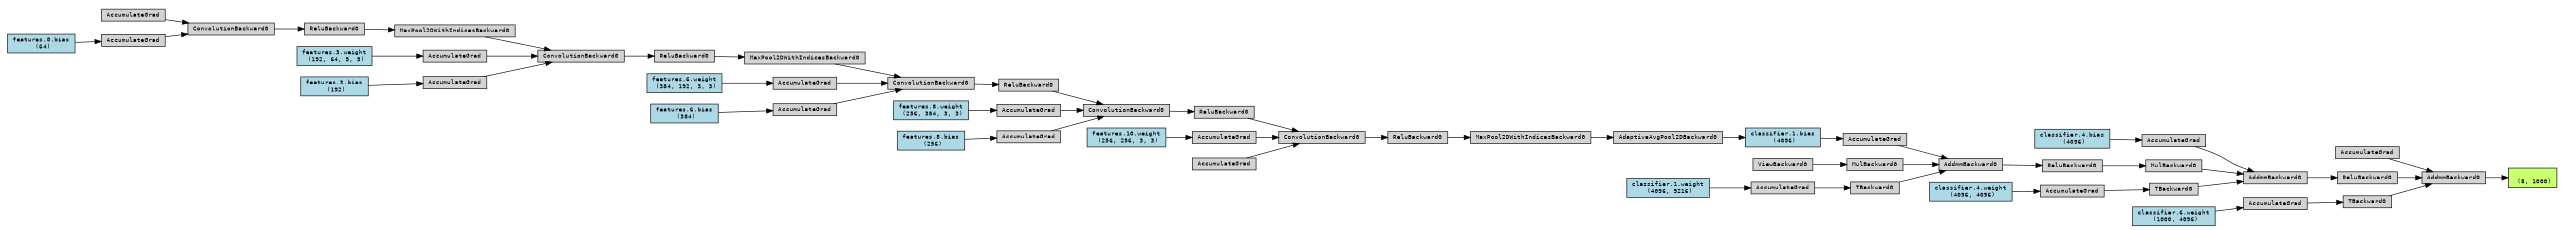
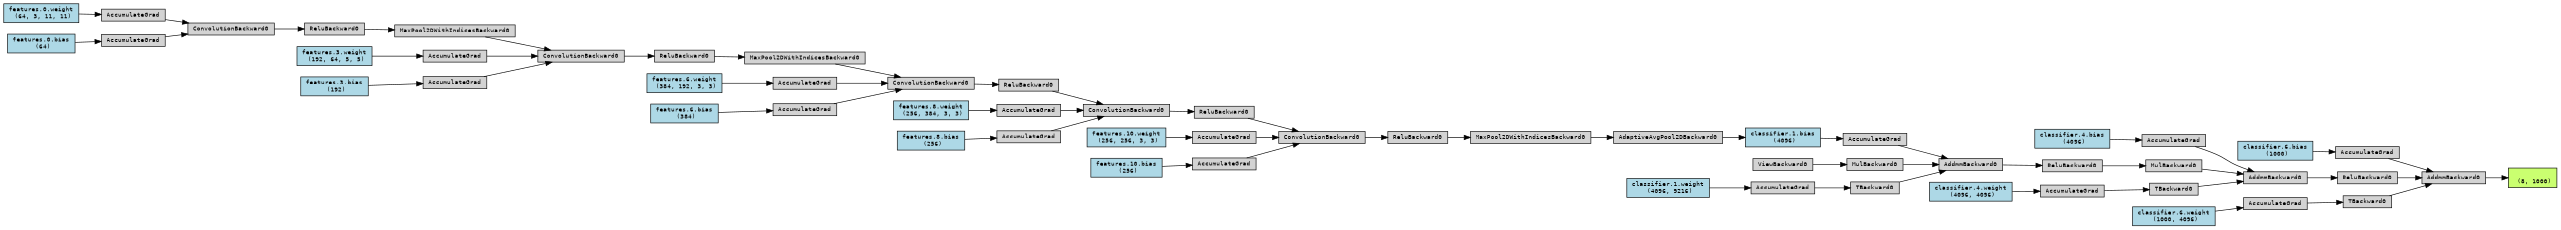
node "features.0.weight (64, 3, 11, 11)": added
node "classifier.6.bias (1000)": added
node "features.10.bias (256)": added
